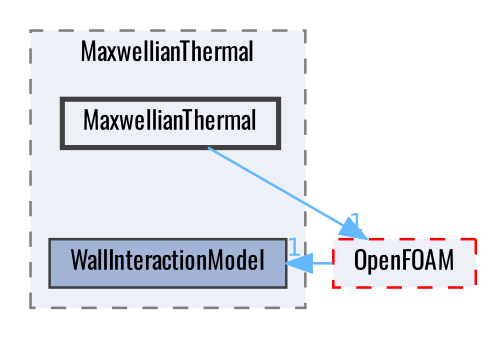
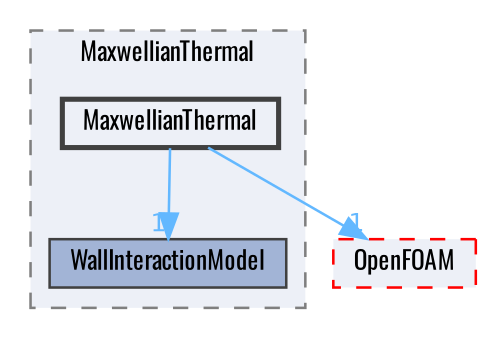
edge "OpenFOAM" -> "WallInteractionModel": now "MaxwellianThermal" -> "WallInteractionModel"
